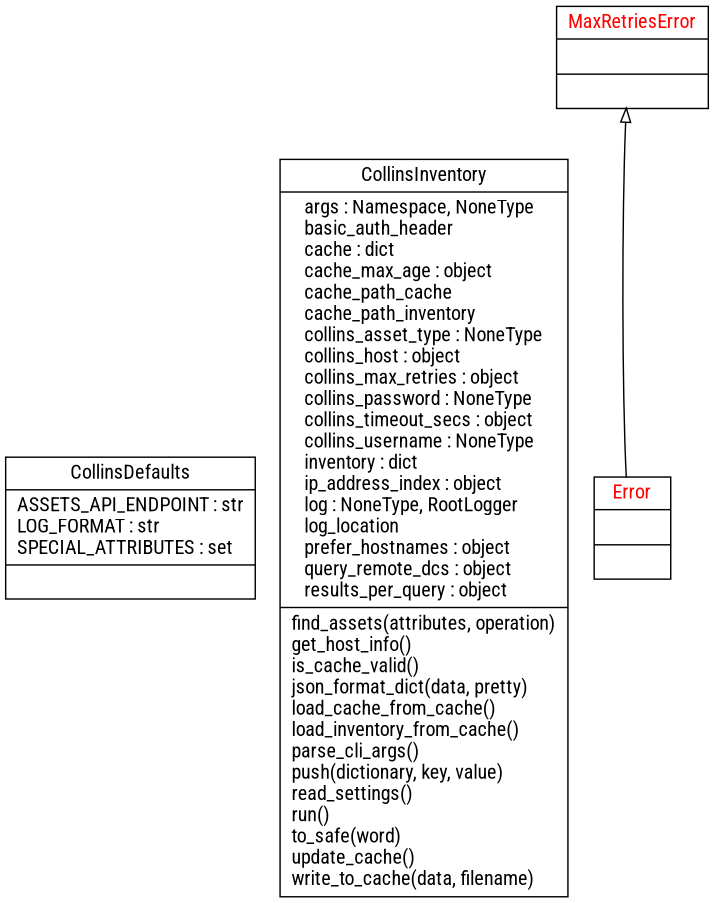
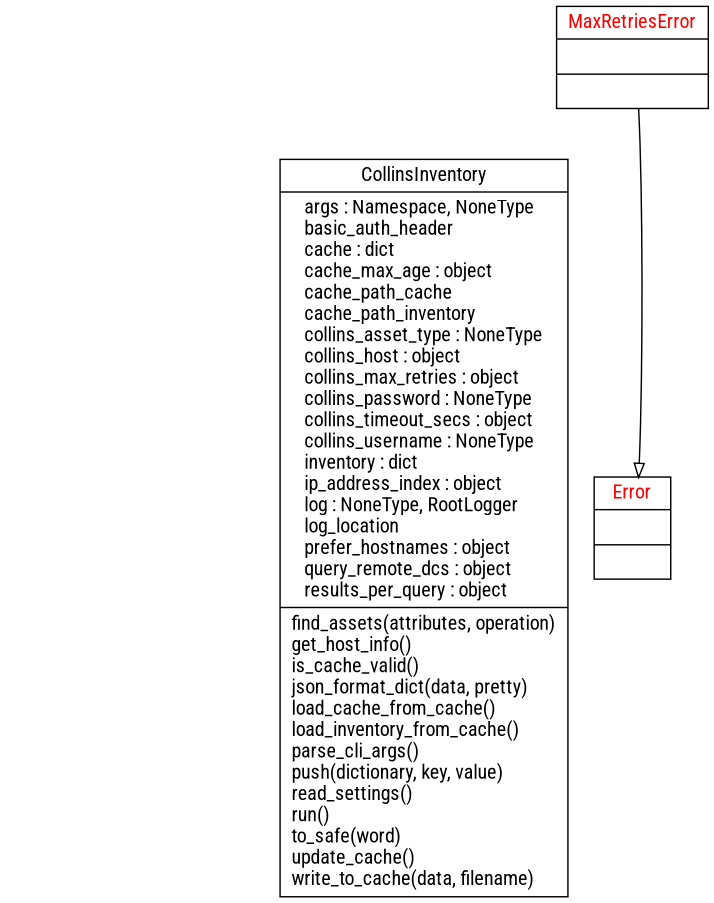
edge "Error" -> "MaxRetriesError": reversed
node "CollinsDefaults": removed
